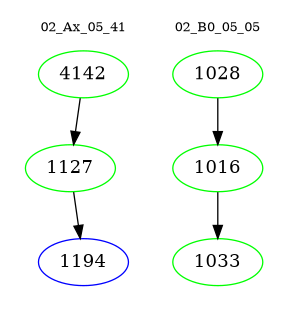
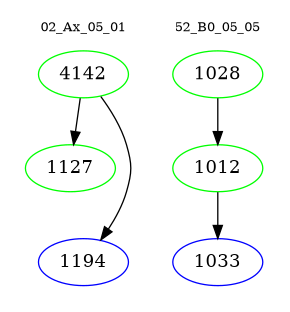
cluster "02_Ax_05_41": label "02_Ax_05_41" -> "02_Ax_05_01"
cluster "02_B0_05_05": label "02_B0_05_05" -> "52_B0_05_05"
node "1016": label "1016" -> "1012"
edge "1127" -> "1194": now "4142" -> "1194"
node "1033": color green -> blue
